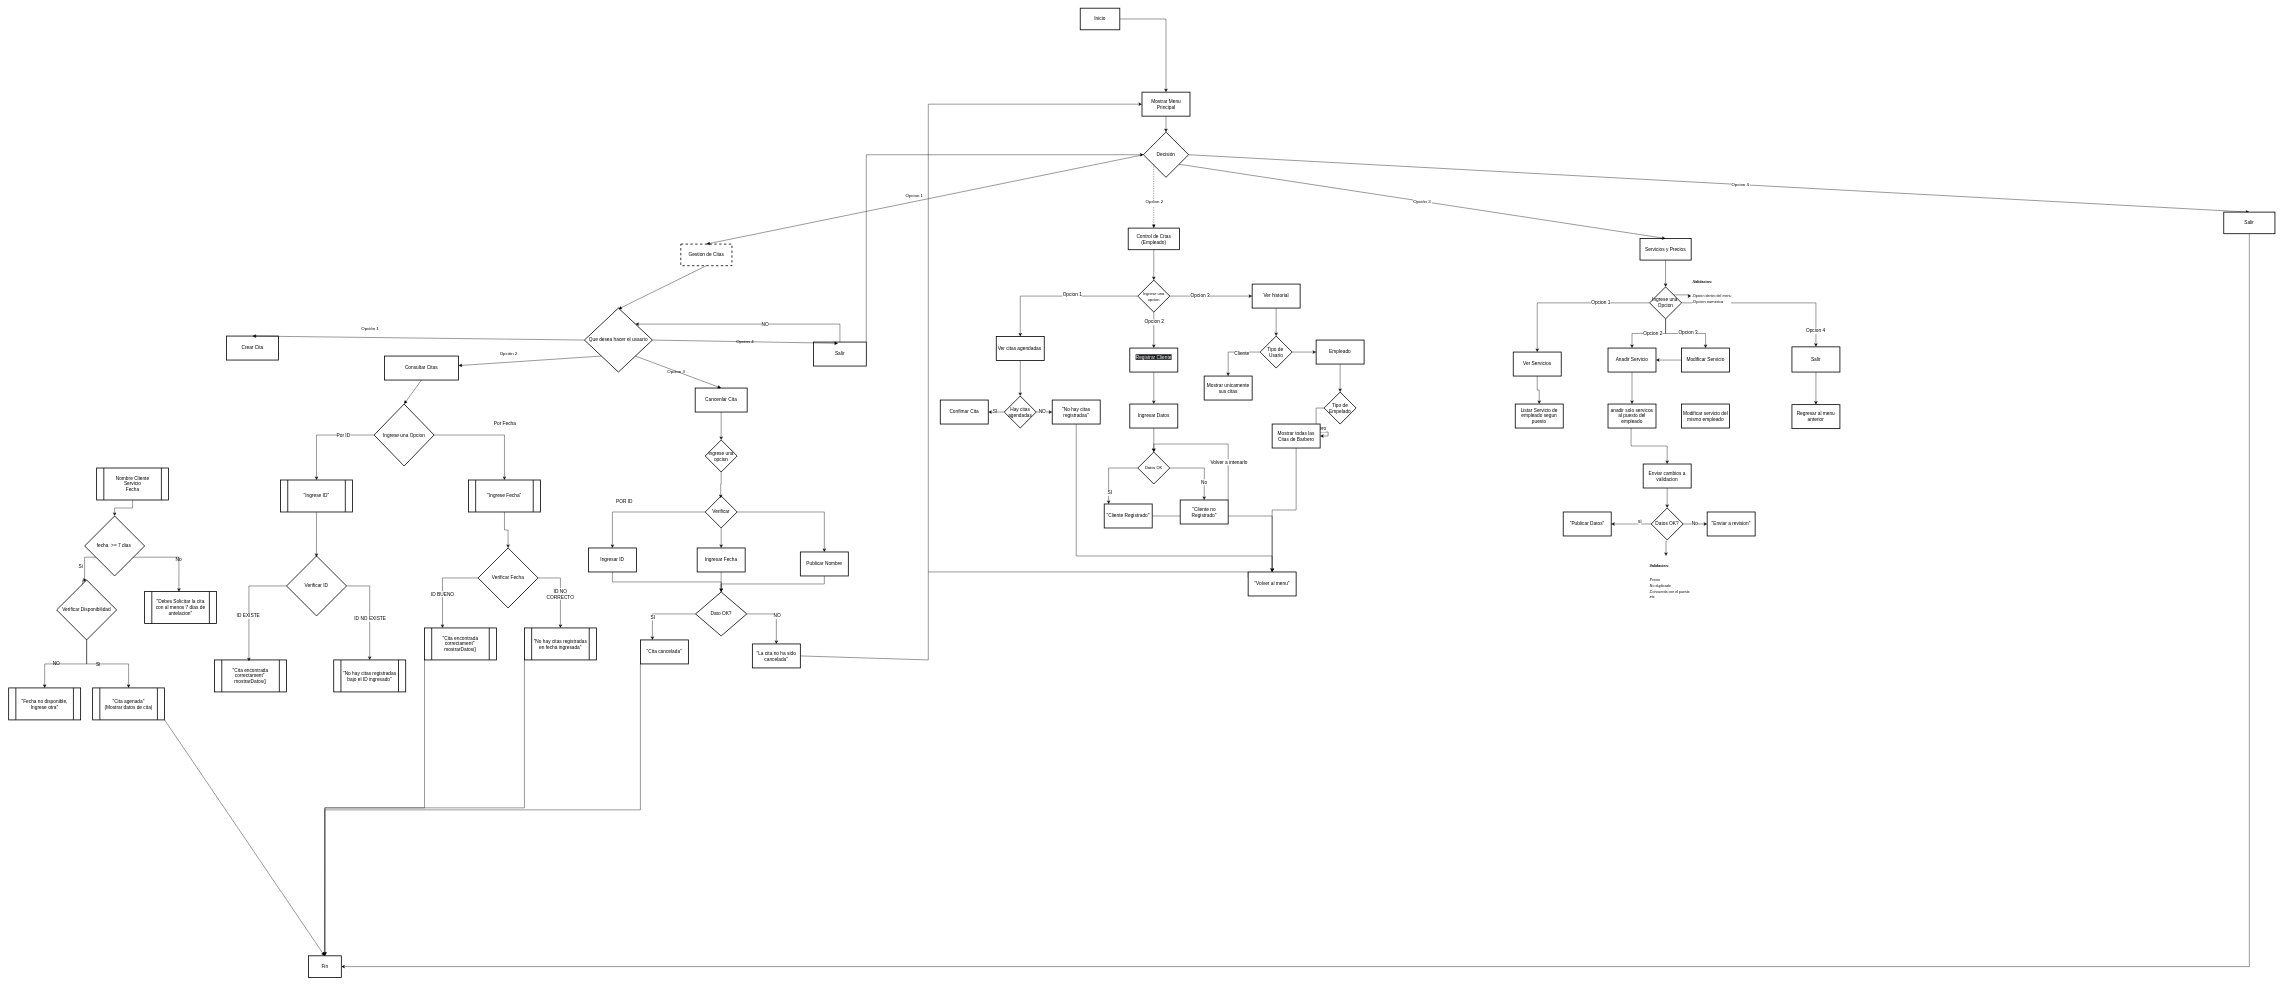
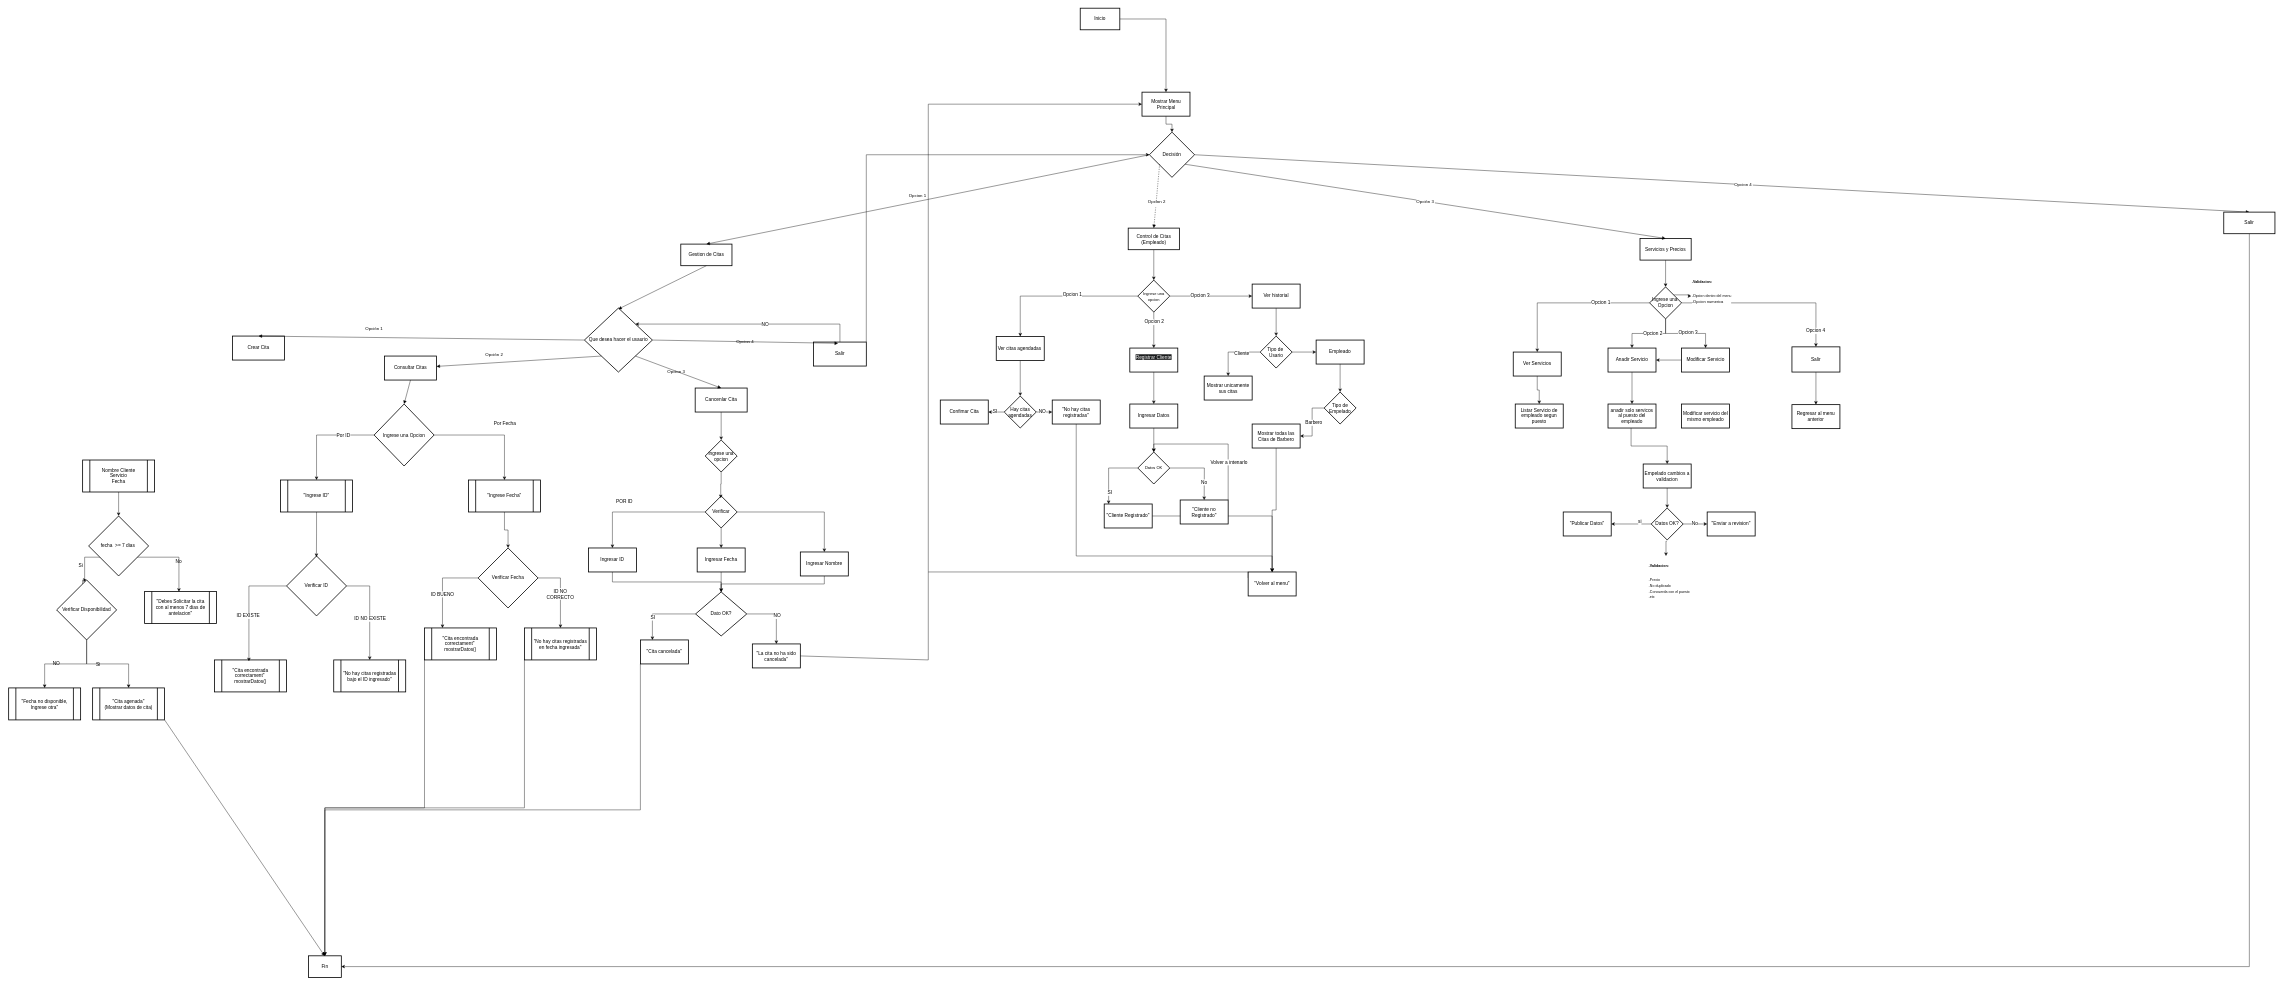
node "Decisión": moved (1166, 155) -> (1172, 155)
node "Gestion de Citas": style dashed -> solid
node "Crear Cita": moved (252, 348) -> (258, 348)
node "Consultar Citas": size 74x24 -> 52x24
node "Mostrar todas las Citas de Barbero": moved (1296, 436) -> (1276, 436)
node "Enviar cambios a validacion": label "Enviar cambios a validacion" -> "Empelado cambios a validacion"
node "Nombre Cliente Servicio Fecha": moved (132, 484) -> (118, 476)
node "fecha >= 7 dias": moved (114, 546) -> (118, 546)
node "Publicar Nombre": label "Publicar Nombre" -> "Ingresar Nombre"
